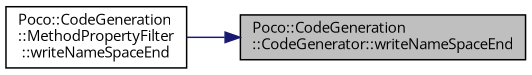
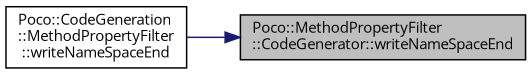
node "Poco::CodeGeneration ::CodeGenerator::writeNameSpaceEnd": label "Poco::CodeGeneration ::CodeGenerator::writeNameSpaceEnd" -> "Poco::MethodPropertyFilter ::CodeGenerator::writeNameSpaceEnd"
